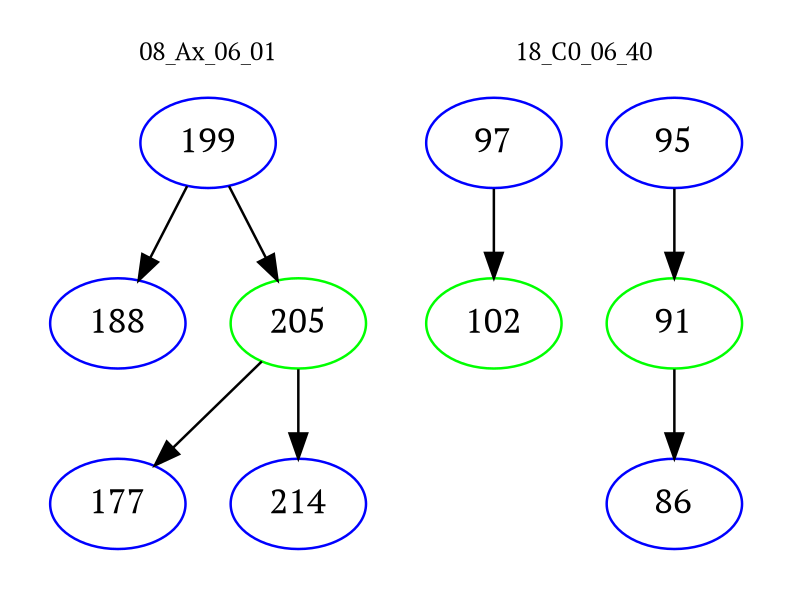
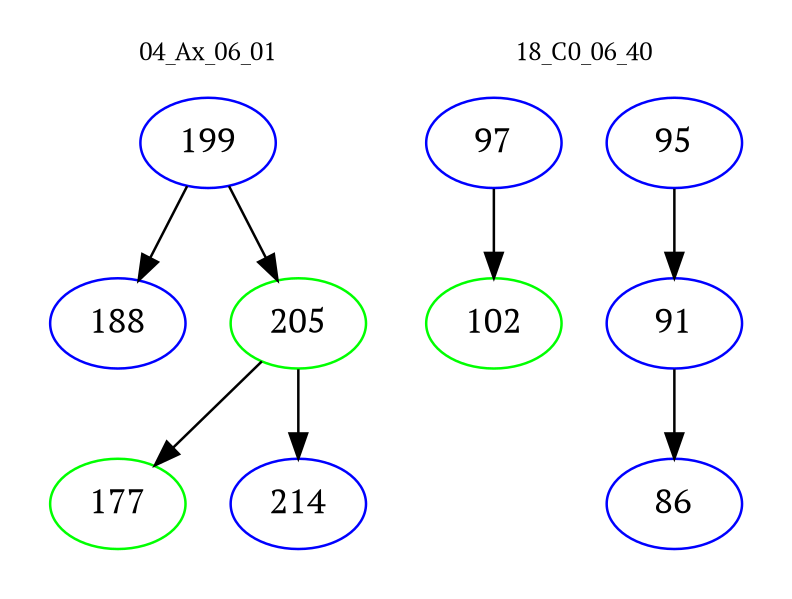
cluster "08_Ax_06_01": label "08_Ax_06_01" -> "04_Ax_06_01"
node "91": color green -> blue
node "177": color blue -> green
